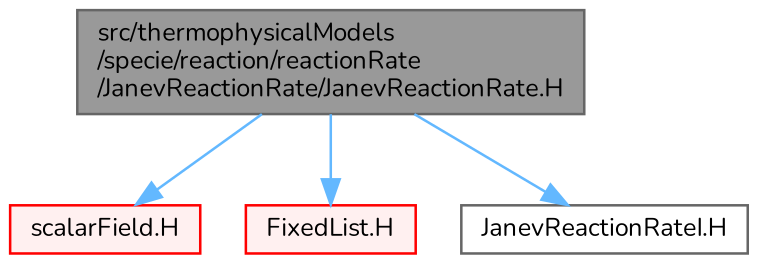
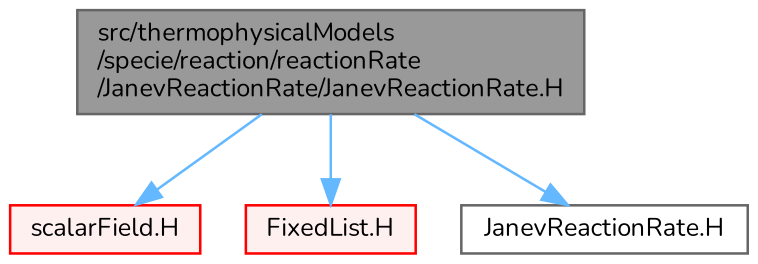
node "JanevReactionRateI.H": label "JanevReactionRateI.H" -> "JanevReactionRate.H"
